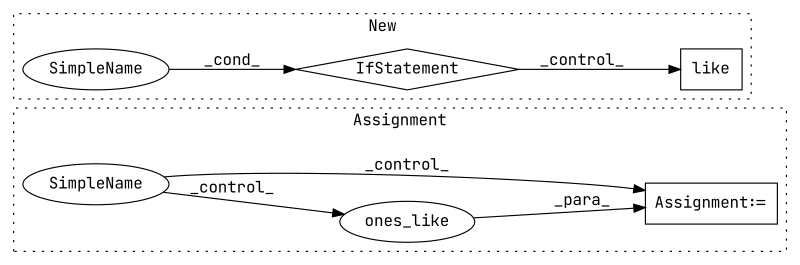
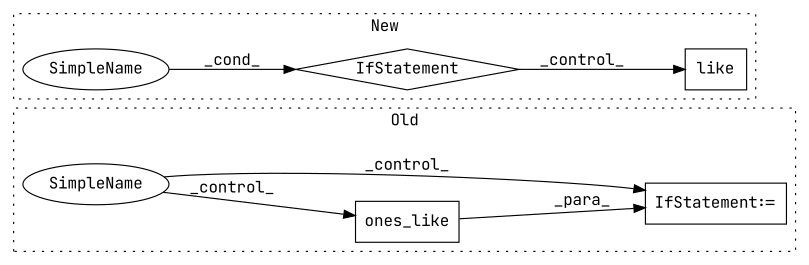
cluster "Assignment": label "Assignment" -> "Old"
node "Assignment:=": label "Assignment:=" -> "IfStatement:="
node "ones_like": shape ellipse -> box
